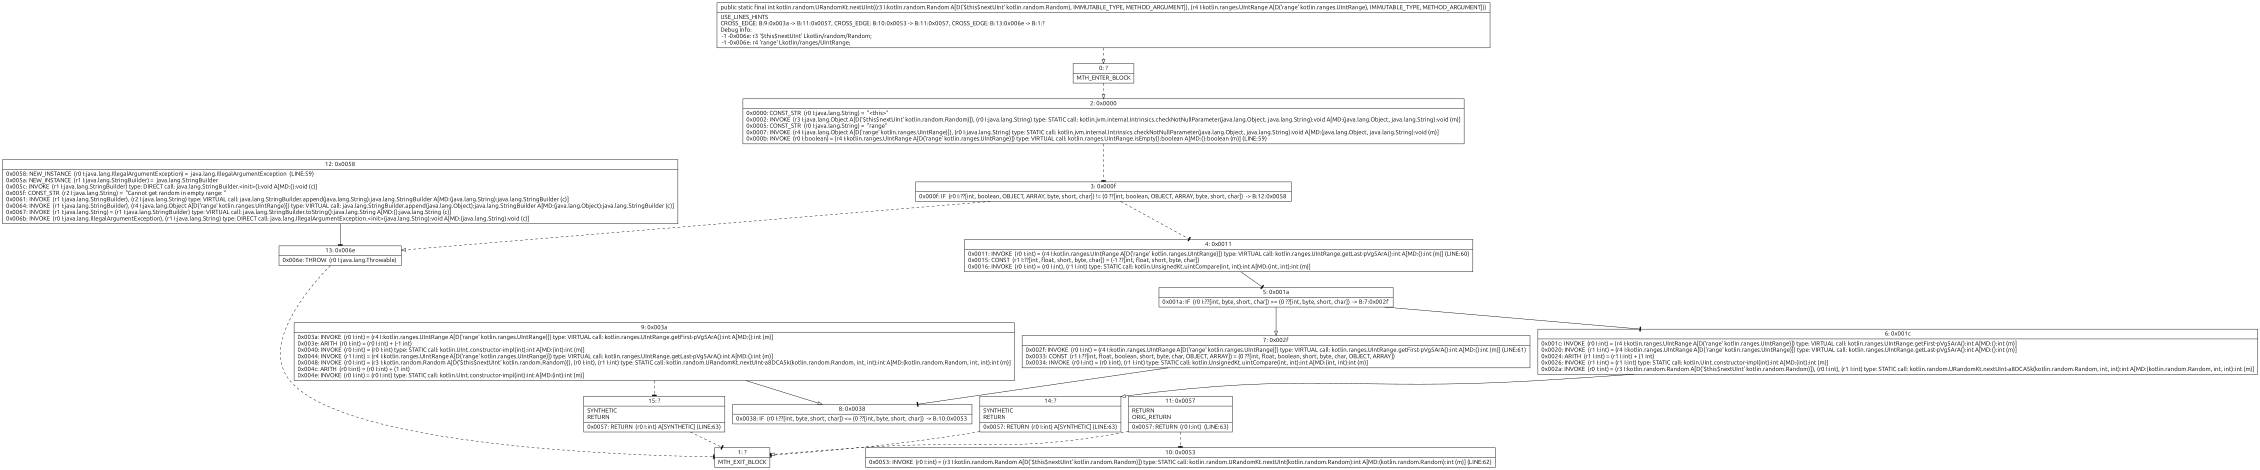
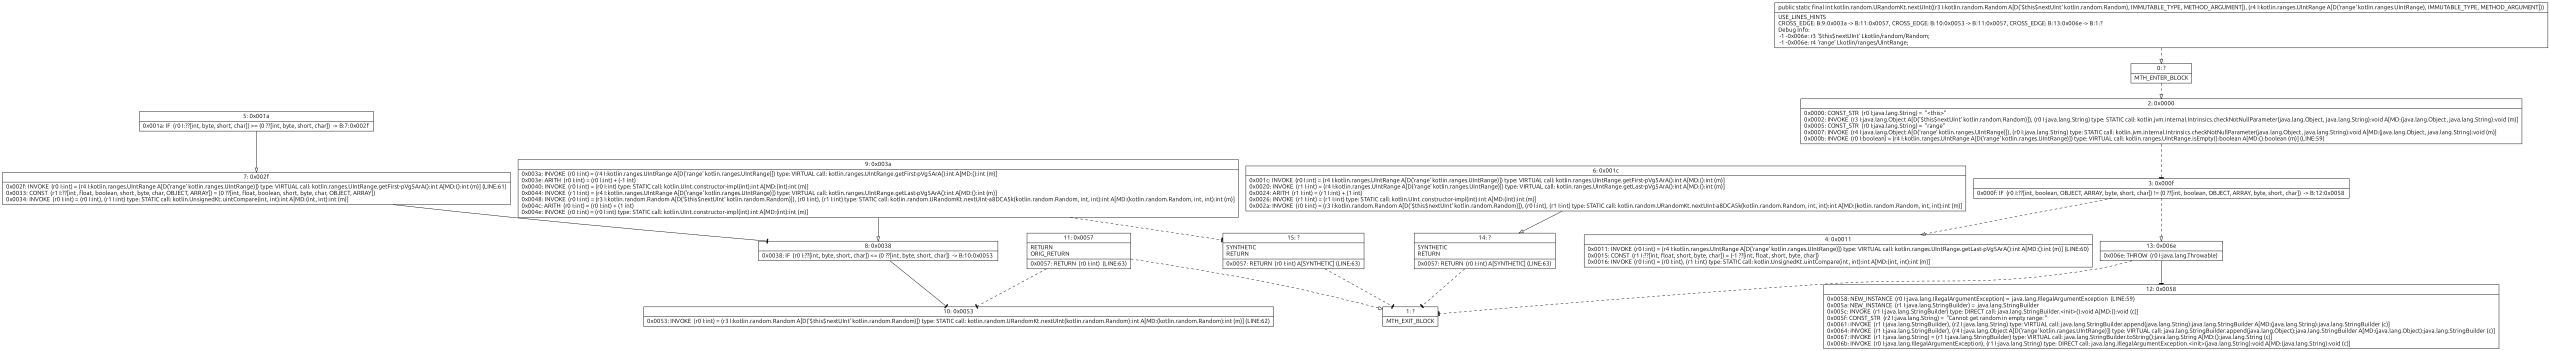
edge "3: 0x000f" -> "4: 0x0011": arrowhead tee -> onormal
edge "12: 0x0058" -> "13: 0x006e": reversed
edge "4: 0x0011" -> "5: 0x001a": removed
edge "8: 0x0038" -> "10: 0x0053": added
edge "5: 0x001a" -> "6: 0x001c": removed
